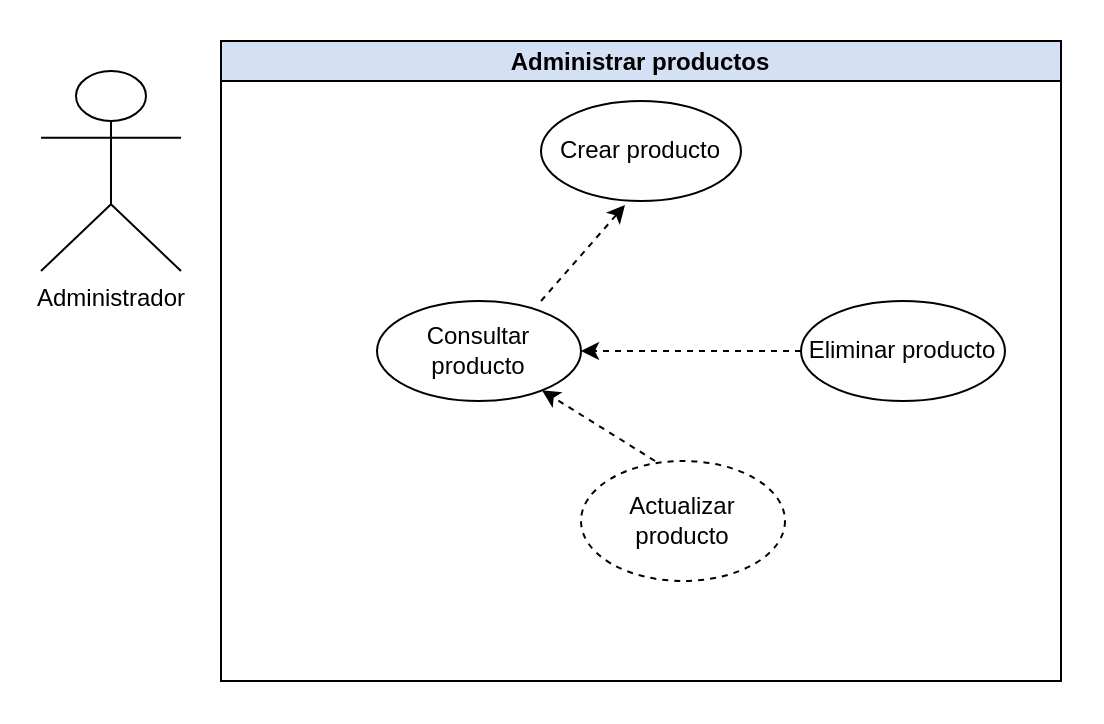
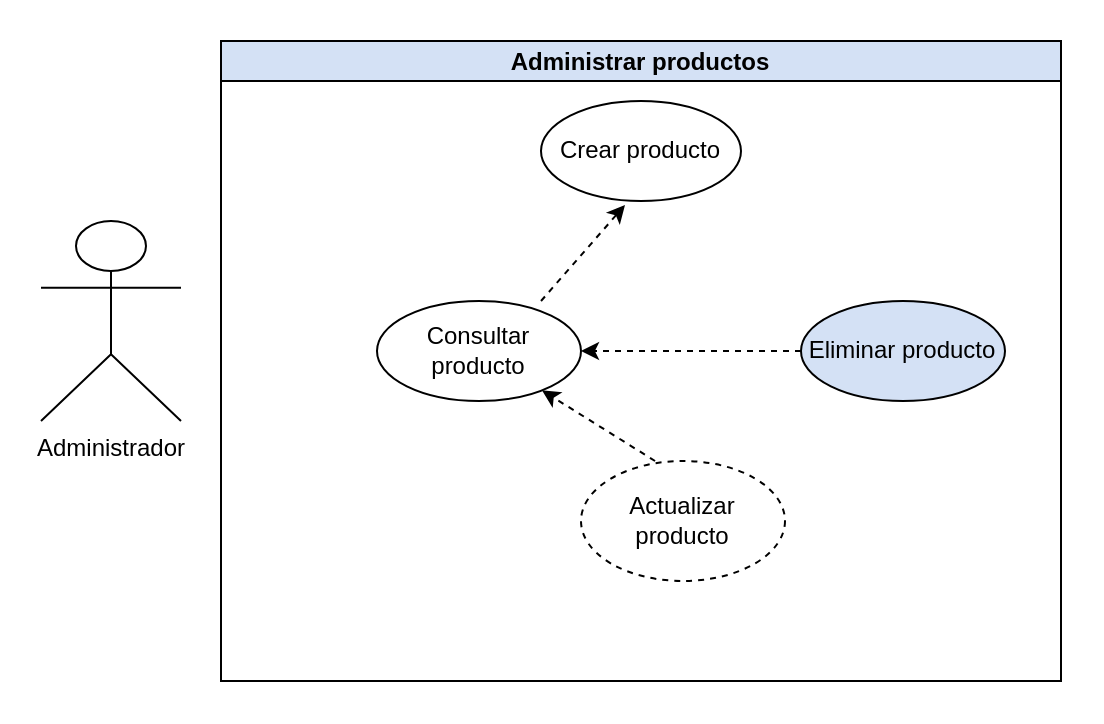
node "Administrador": moved (111, 171) -> (111, 321)
node "Eliminar producto": fillcolor #ffffff -> #d4e1f5
